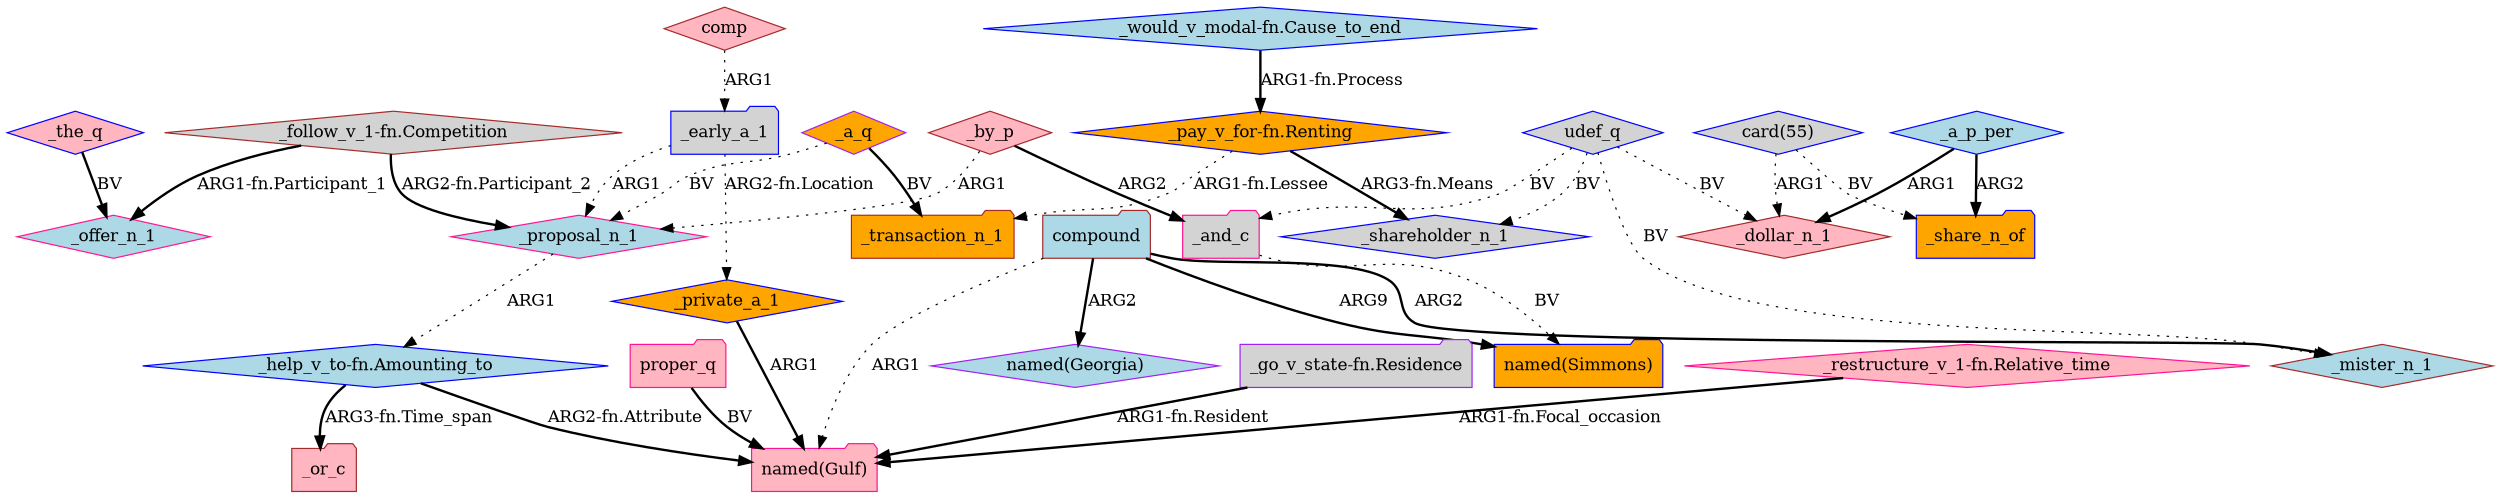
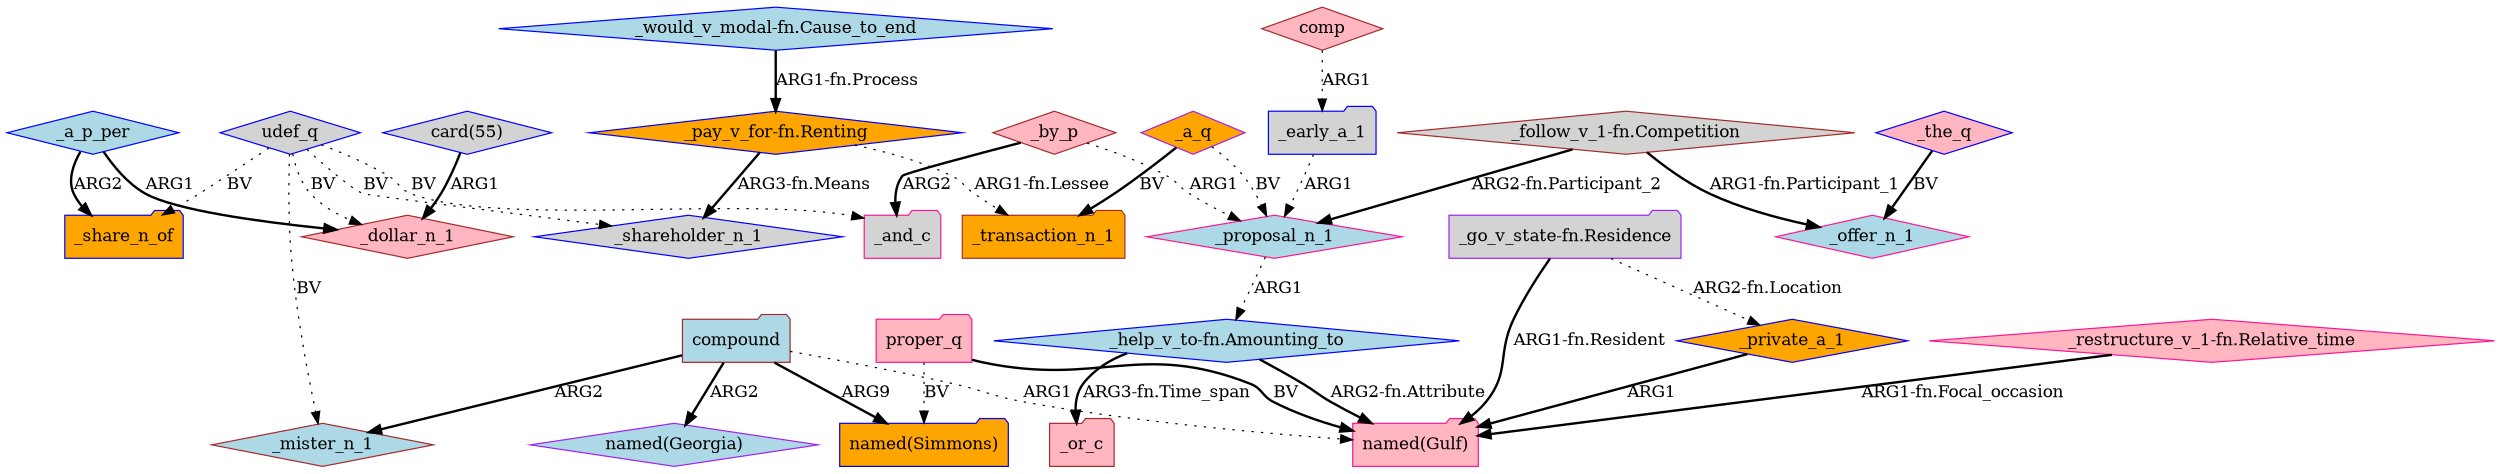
edge "card(55)" -> "_dollar_n_1": style dotted -> bold
edge "card(55)" -> "_share_n_of": now "udef_q" -> "_share_n_of"
edge "_early_a_1" -> "_private_a_1": now "_go_v_state-fn.Residence" -> "_private_a_1"
edge "_and_c" -> "named(Simmons)": now "proper_q" -> "named(Simmons)"
